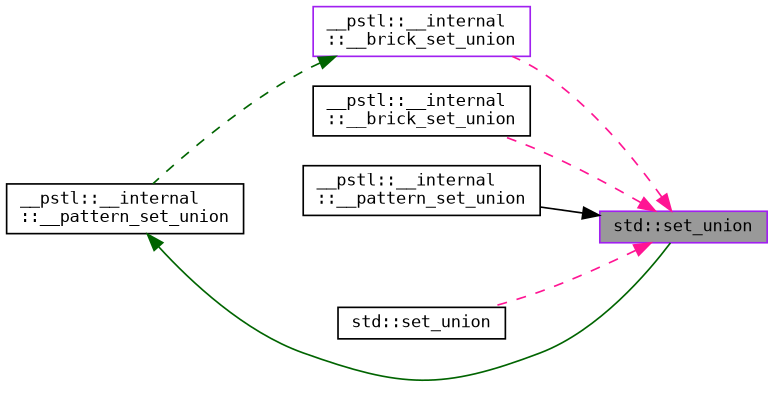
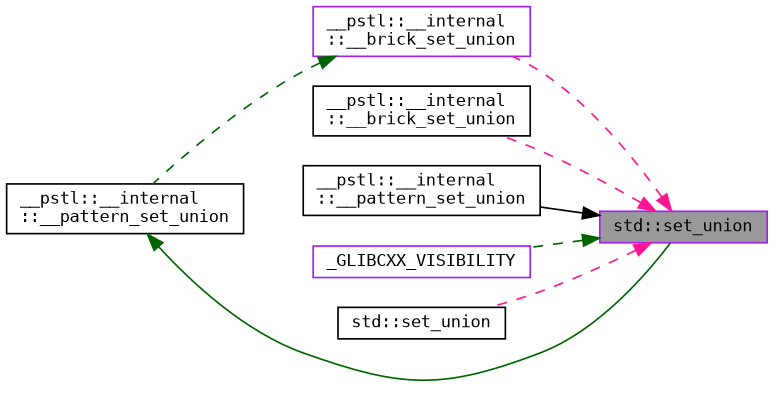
node "_GLIBCXX_VISIBILITY": added
